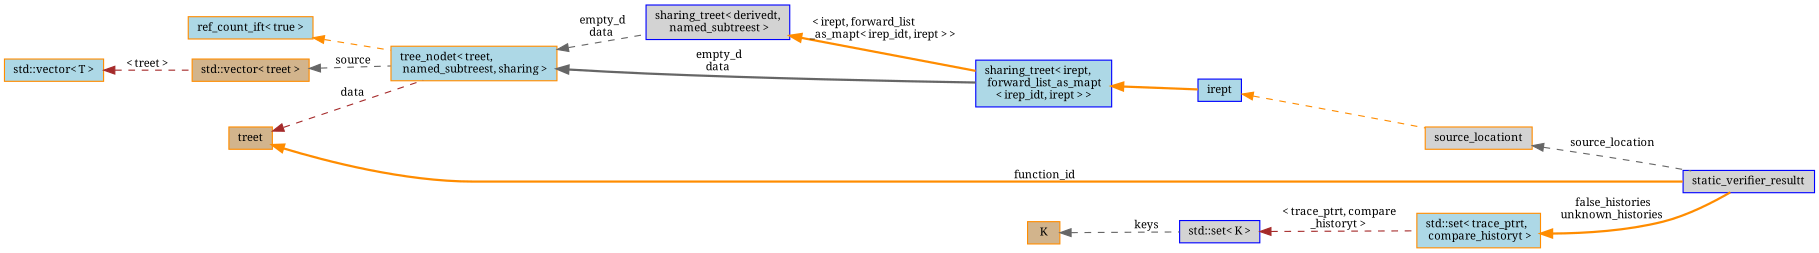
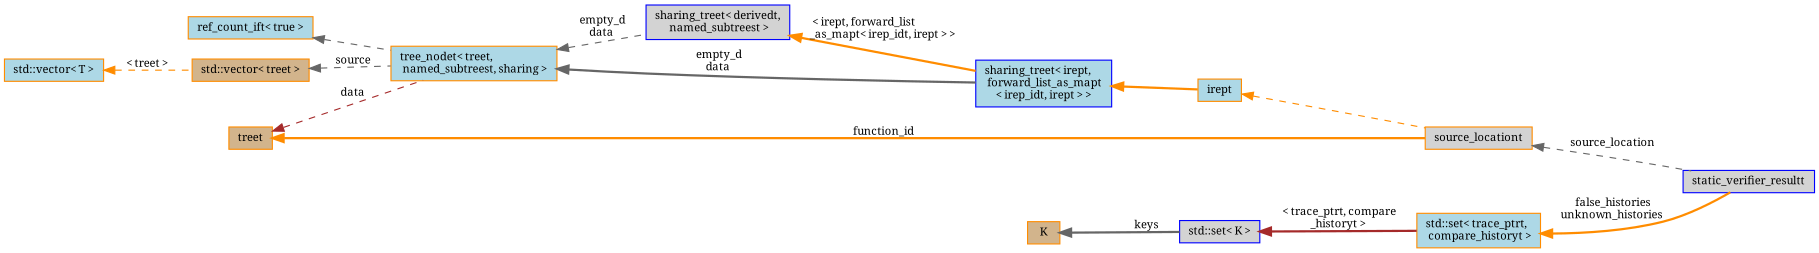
edge "tree_nodet< treet, named_subtreest, sharing >" -> "ref_count_ift< true >": color darkorange -> gray40
edge "std::vector< treet >" -> "std::vector< T >": color brown -> darkorange
node "irept": color blue -> darkorange
edge "static_verifier_resultt" -> "treet": now "source_locationt" -> "treet"
edge "std::set< trace_ptrt, compare_historyt >" -> "std::set< K >": style dashed -> bold
edge "std::set< K >" -> "K": style dashed -> bold
